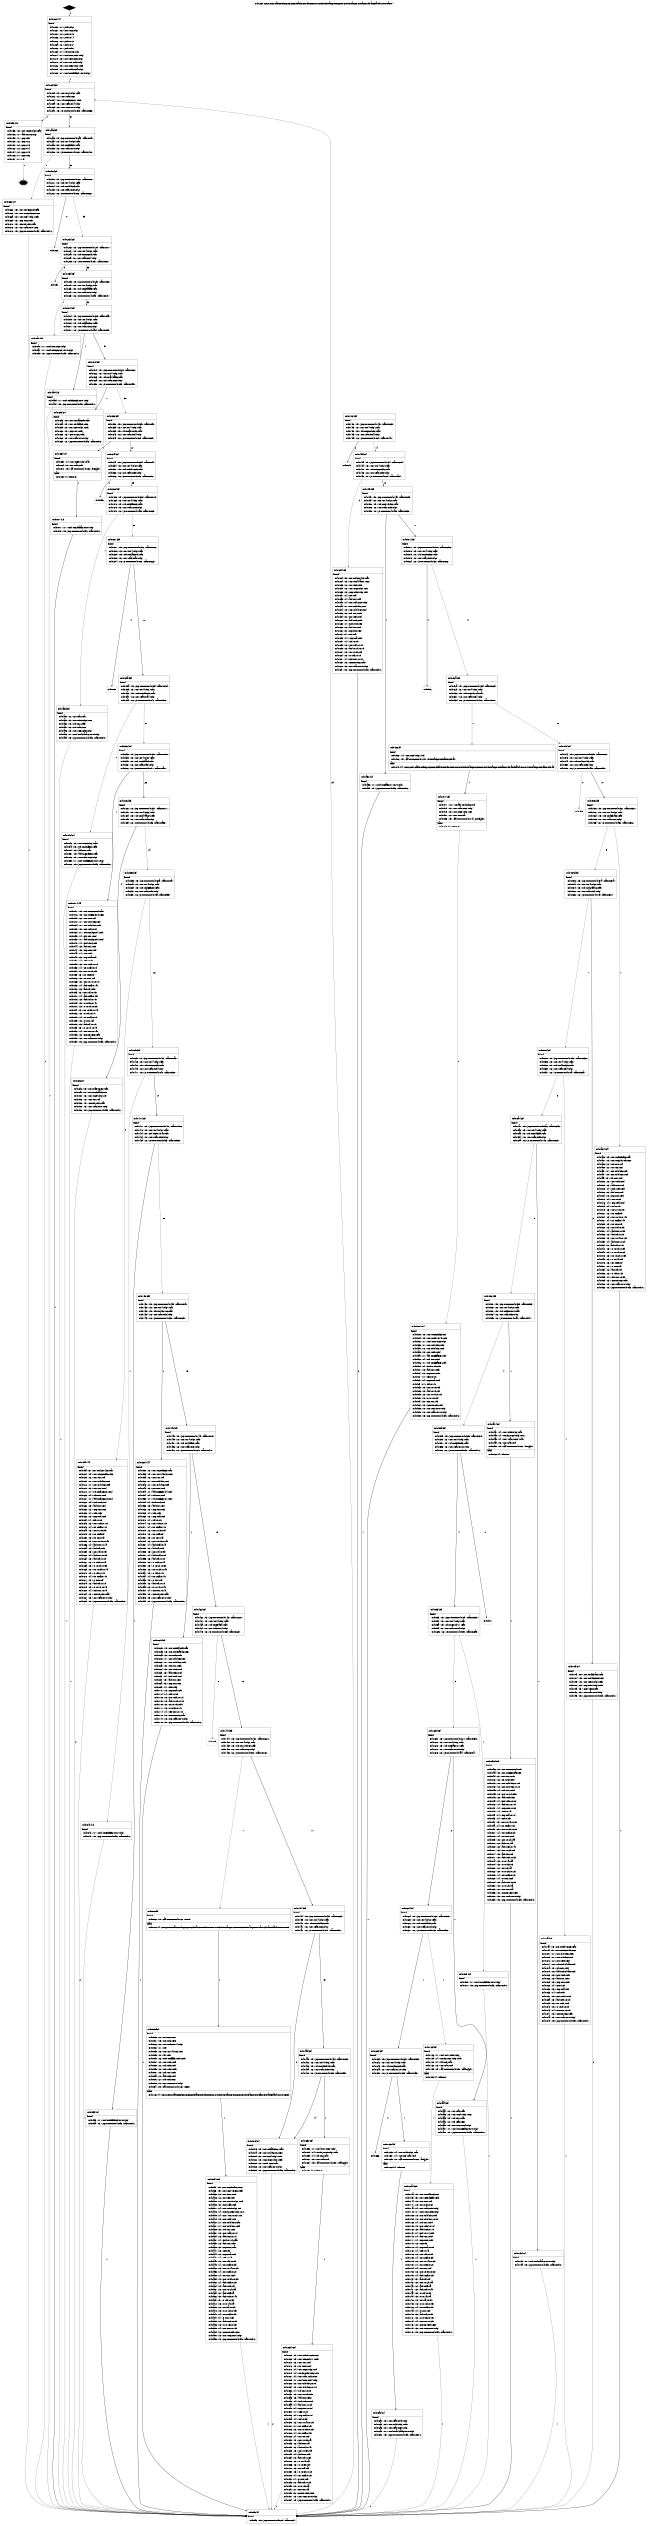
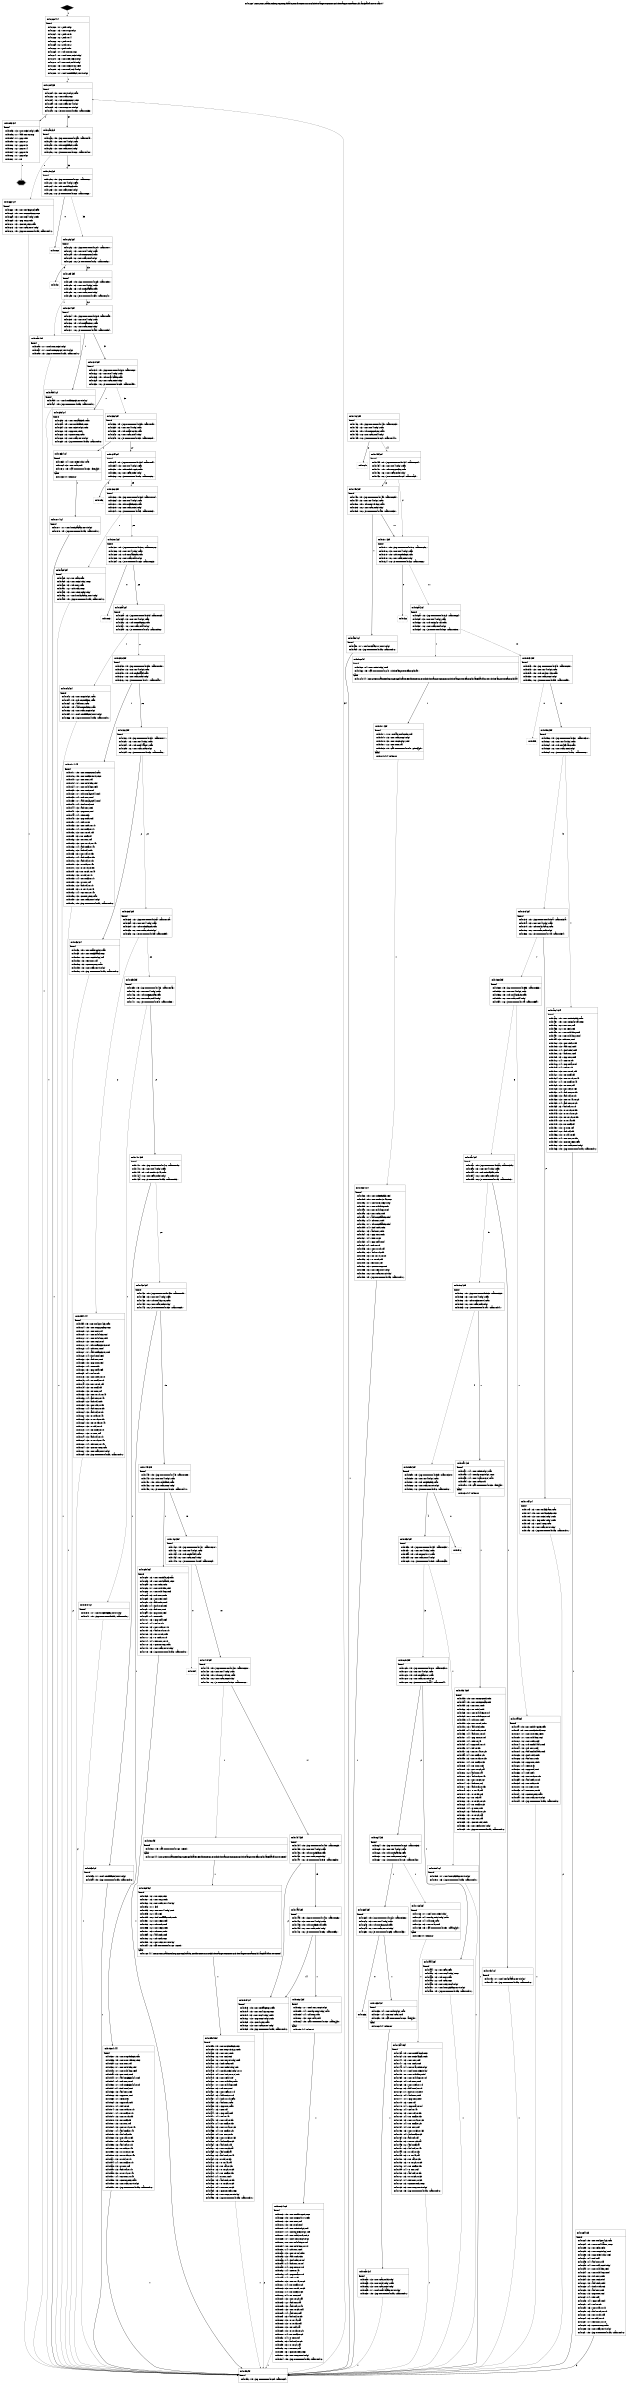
edge "0x4014df [25]" -> "0x401c8f [103]": now "0x4014df [25]" -> "0x401511 [25]"
